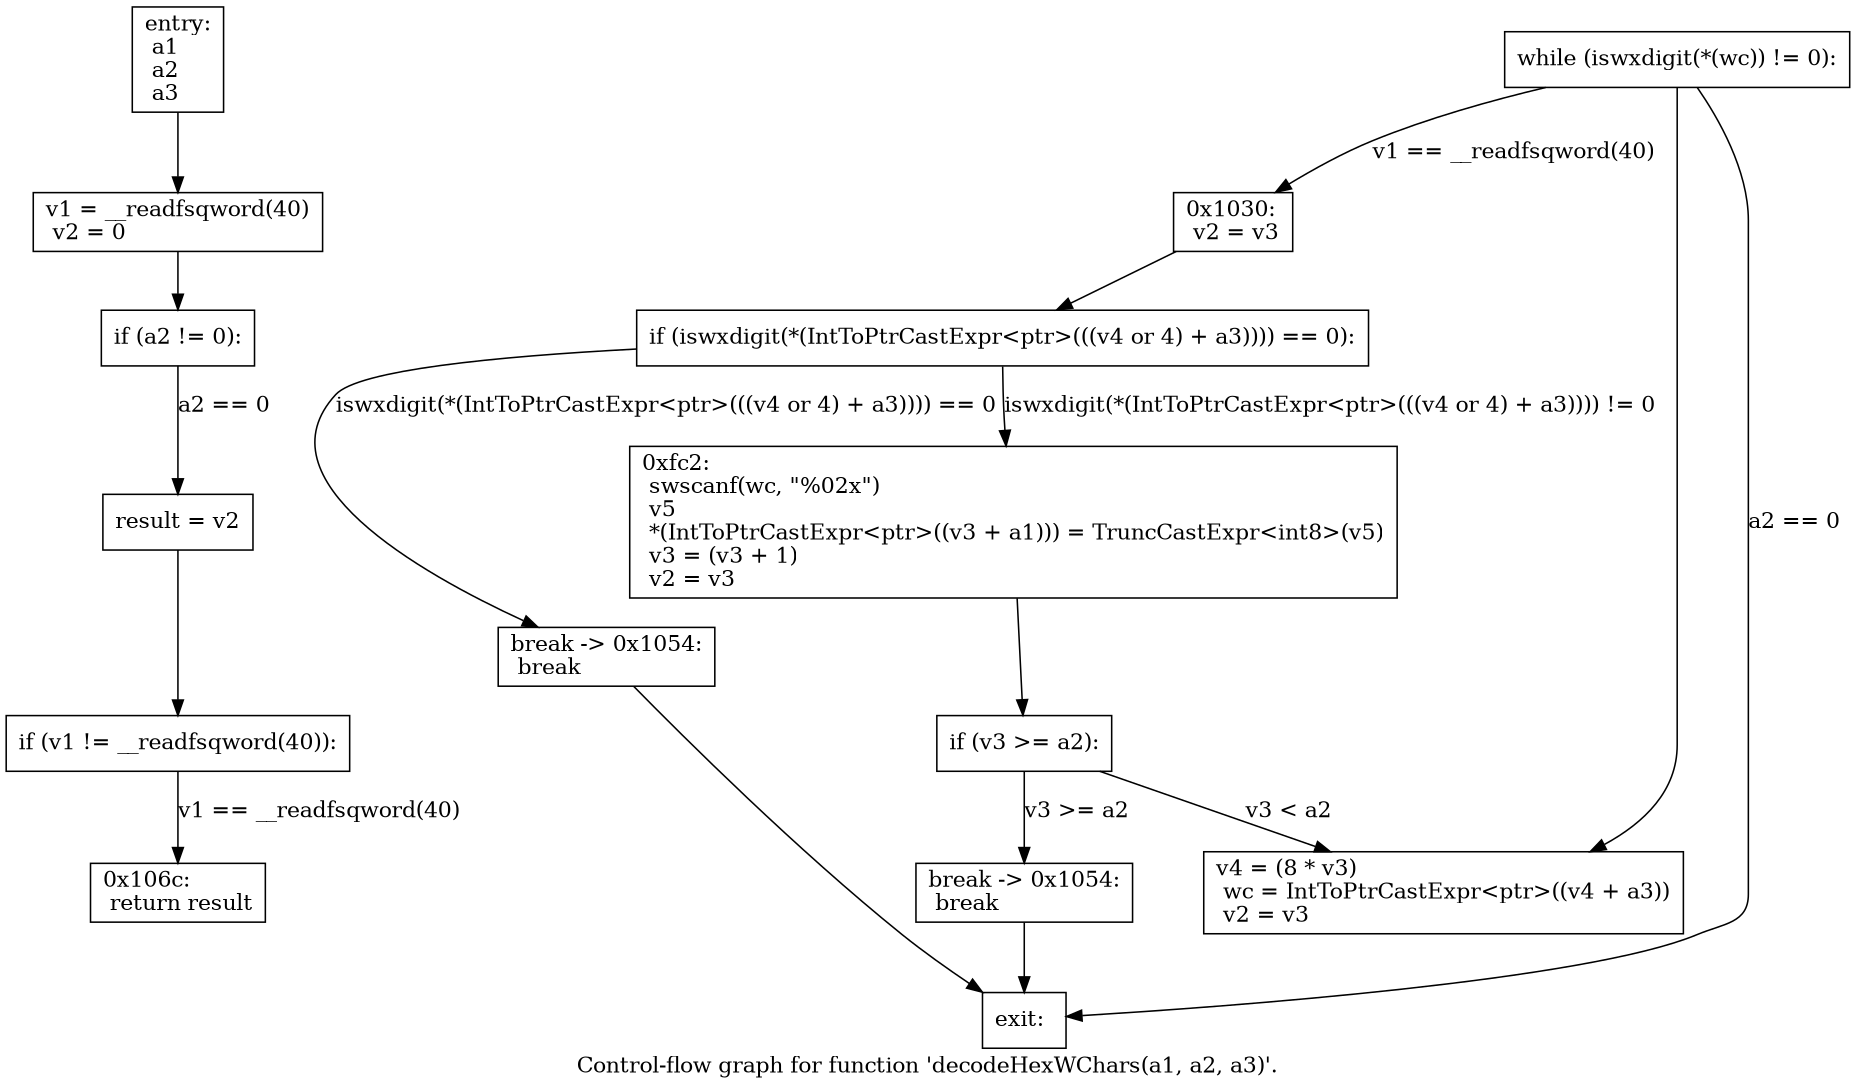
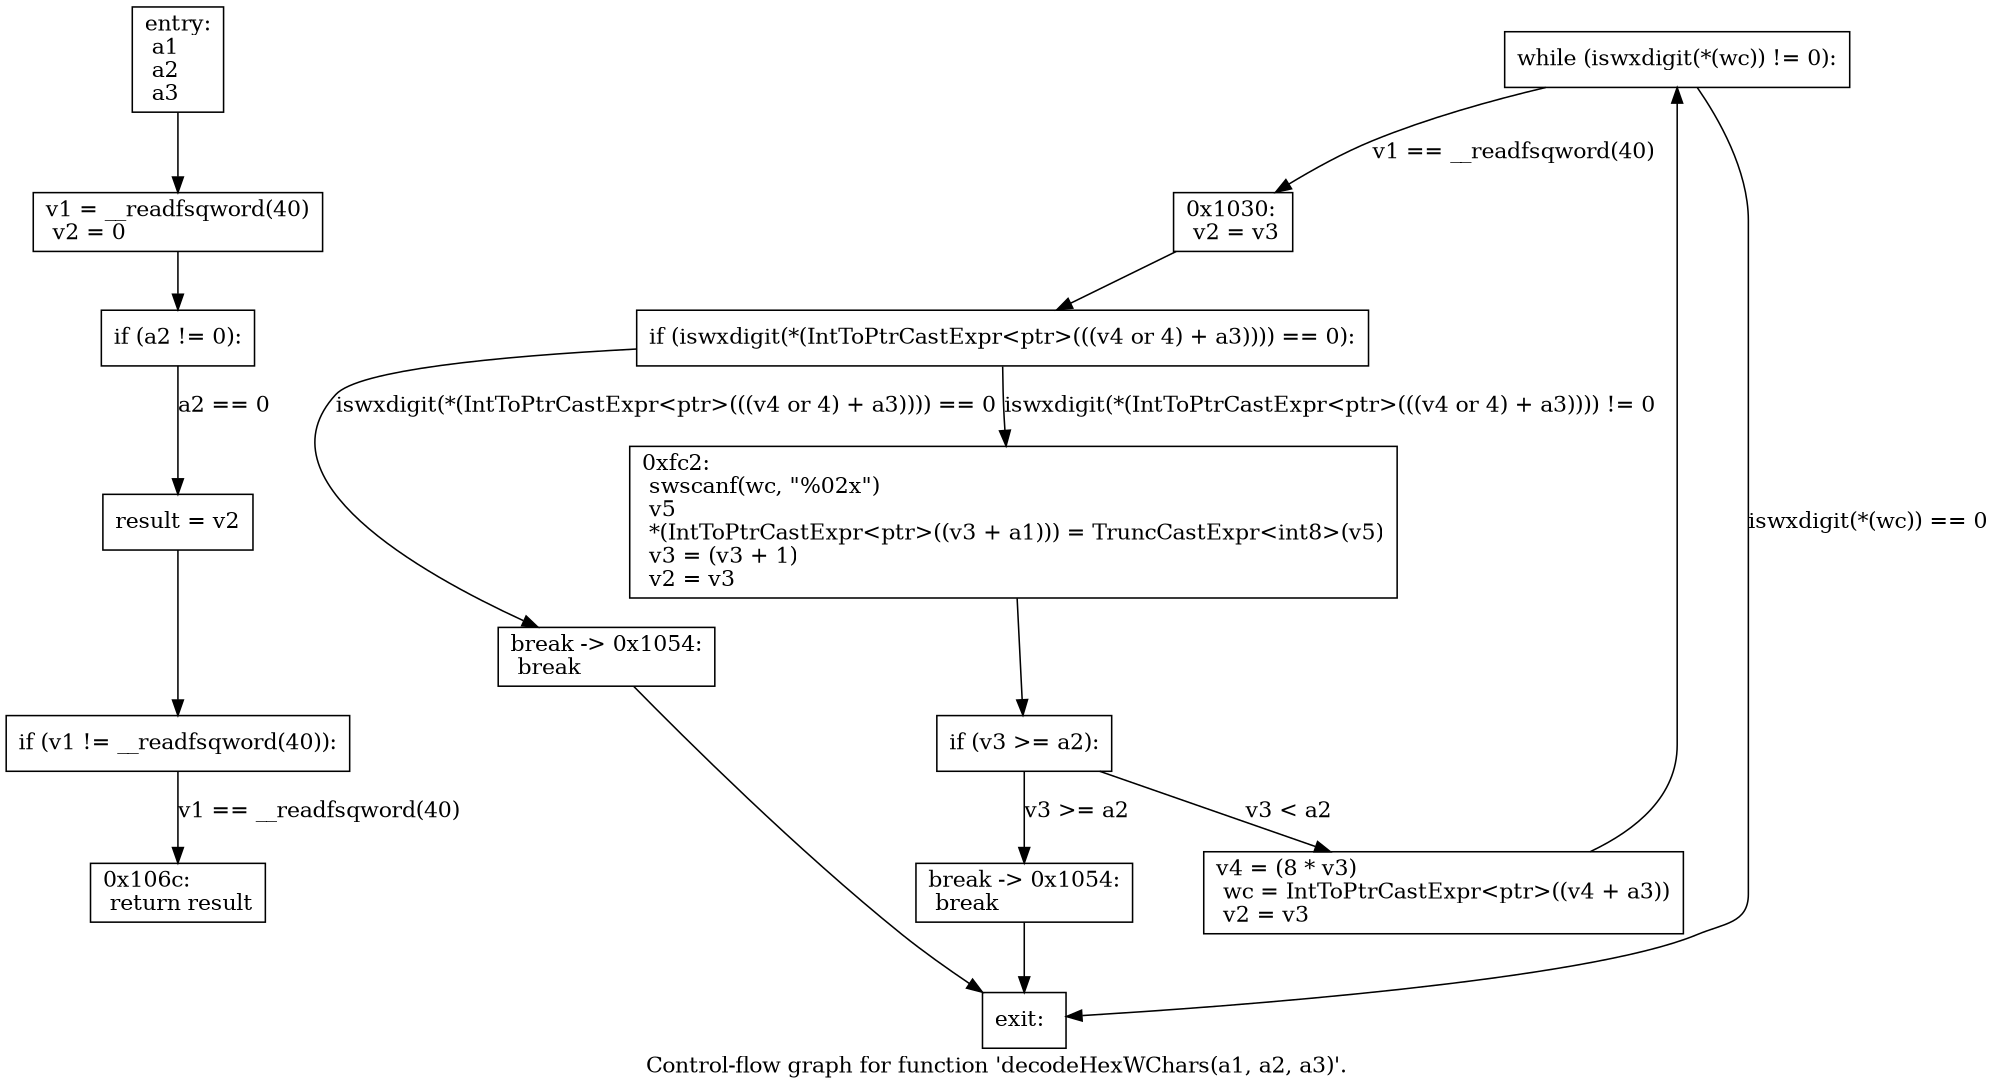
edge "while (iswxdigit(*(wc)) != 0):" -> "v4 = (8 * v3)": reversed
edge "while (iswxdigit(*(wc)) != 0):" -> "exit:": label "a2 == 0" -> "iswxdigit(*(wc)) == 0"
